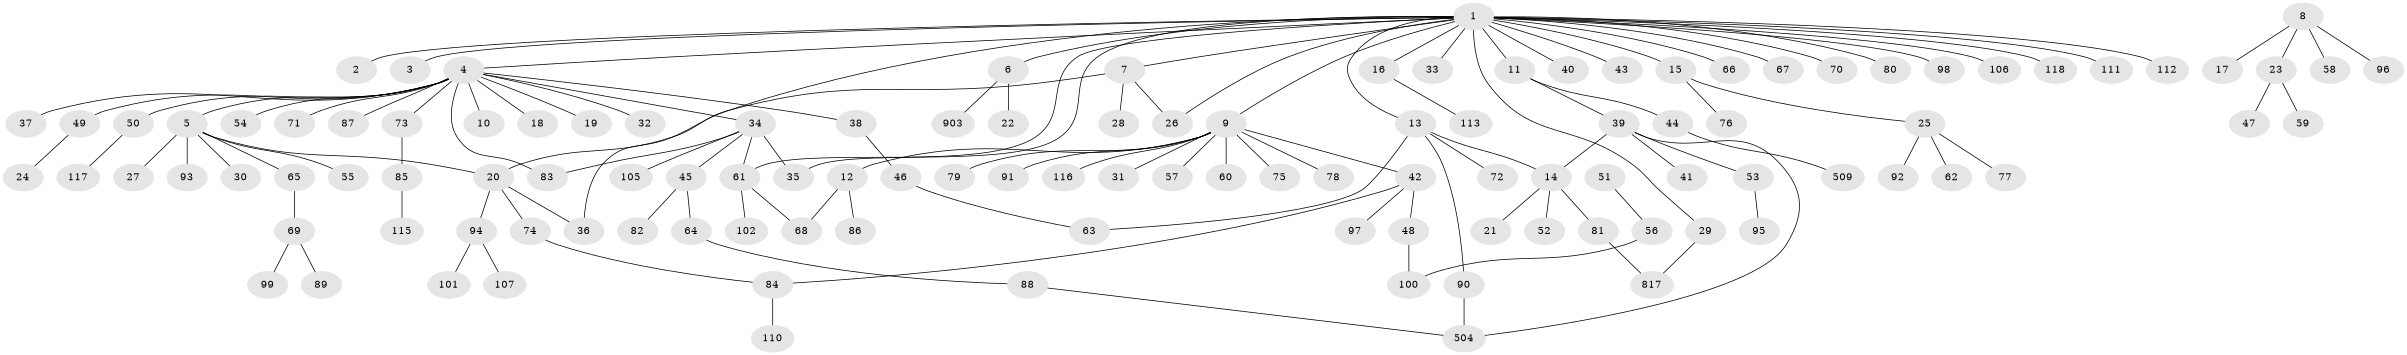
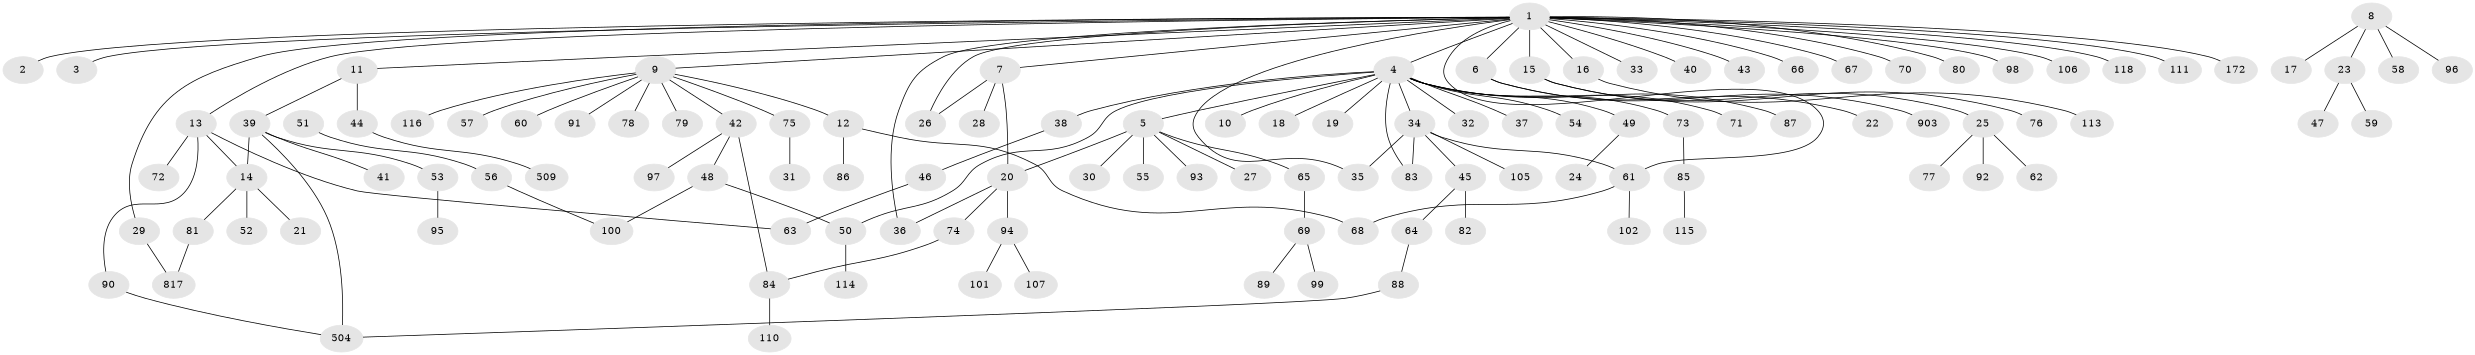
node "112": label "112" -> "172"
edge "9" -- "31": now "75" -- "31"
node "117": label "117" -> "114"
edge "48" -- "50": added
